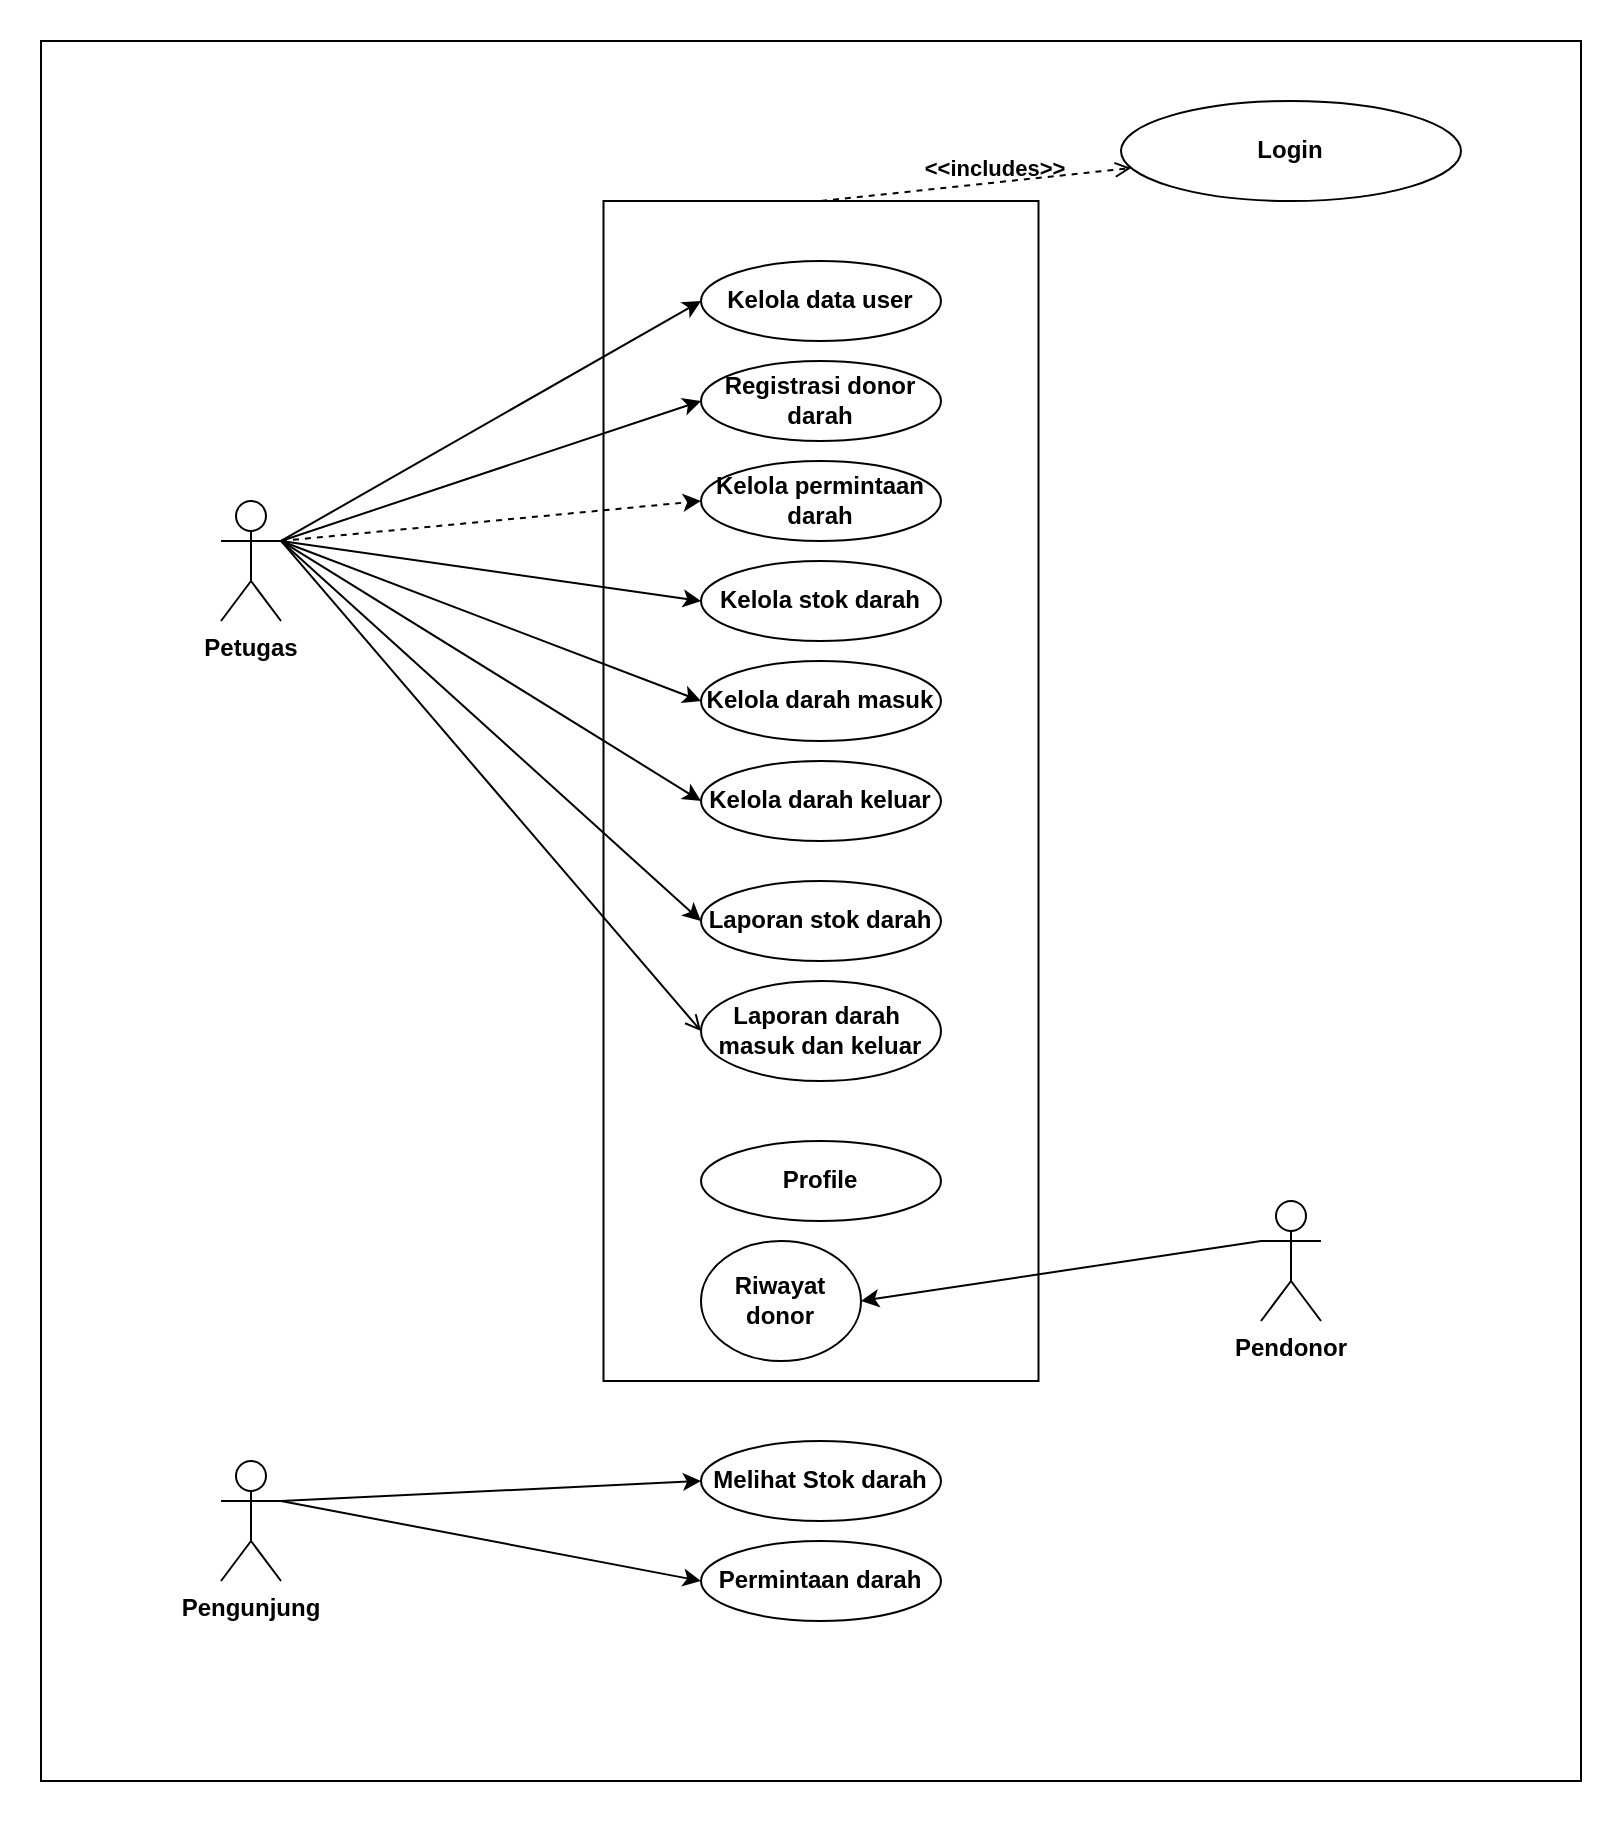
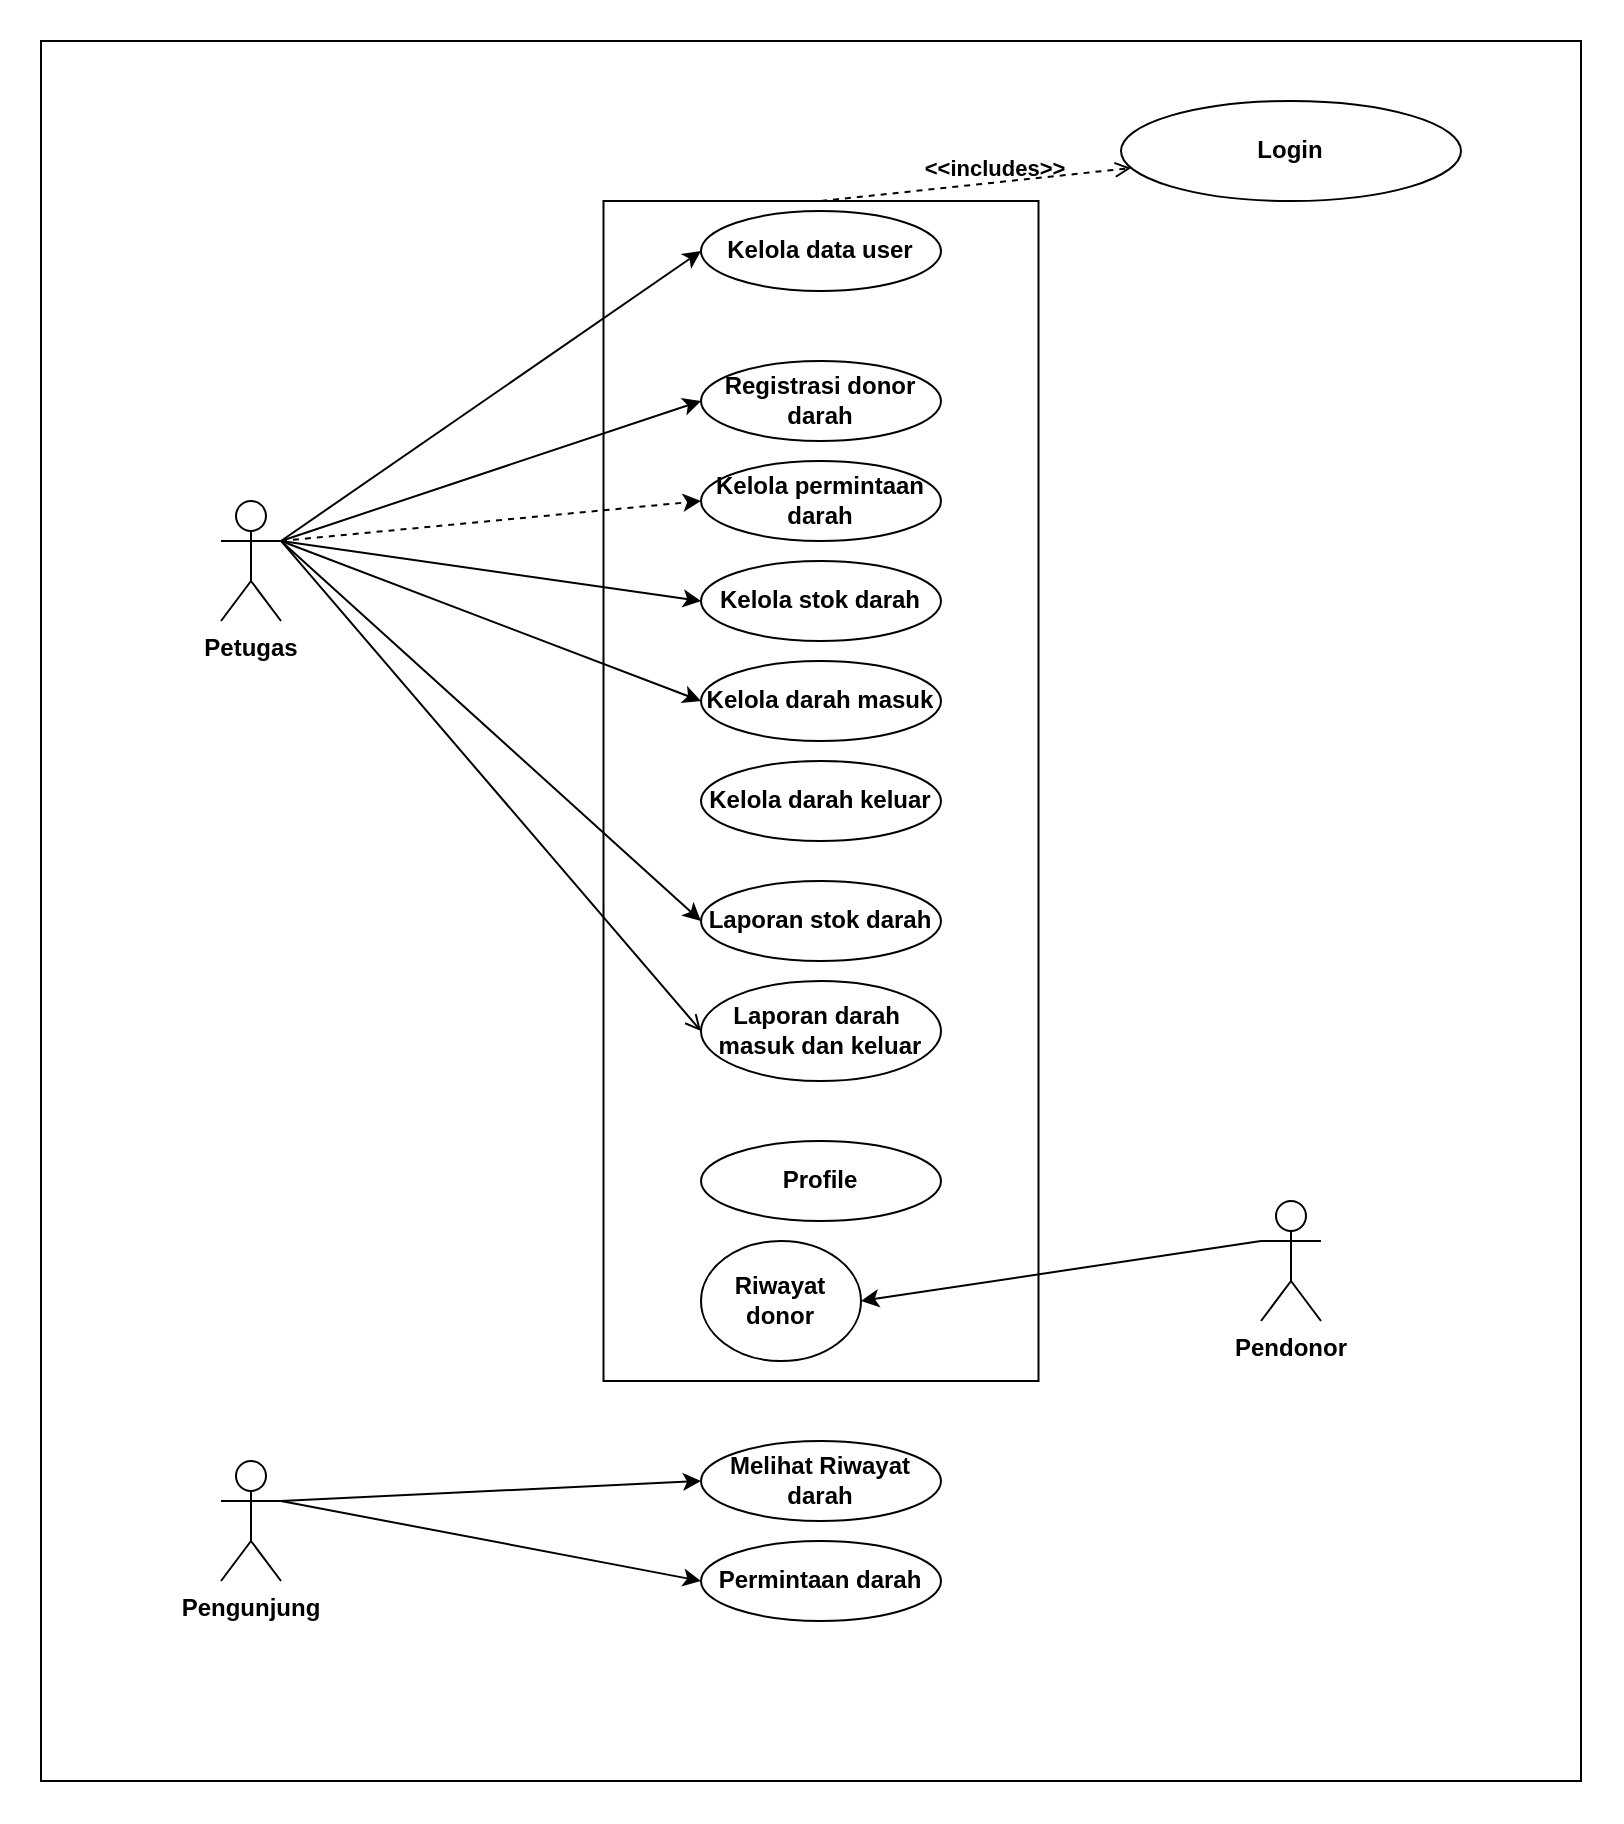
node "Kelola data user": moved (821, 301) -> (821, 251)
edge "Petugas" -> "Kelola darah keluar": removed
node "Melihat Stok darah": label "Melihat Stok darah" -> "Melihat Riwayat darah"
